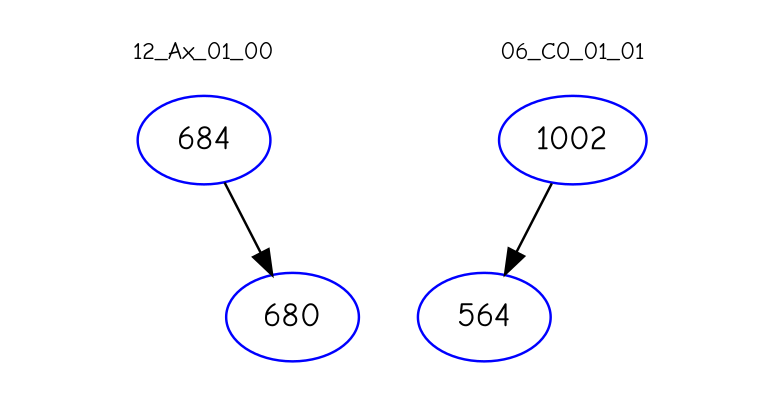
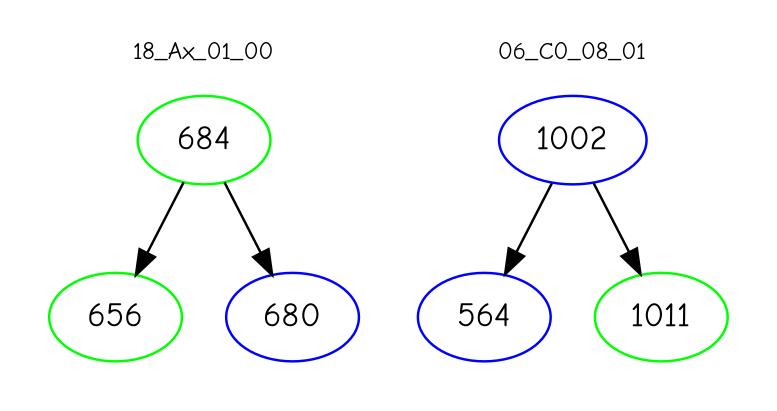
cluster "12_Ax_01_00": label "12_Ax_01_00" -> "18_Ax_01_00"
cluster "06_C0_01_01": label "06_C0_01_01" -> "06_C0_08_01"
node "684": color blue -> green
node "656": added
node "1011": added
